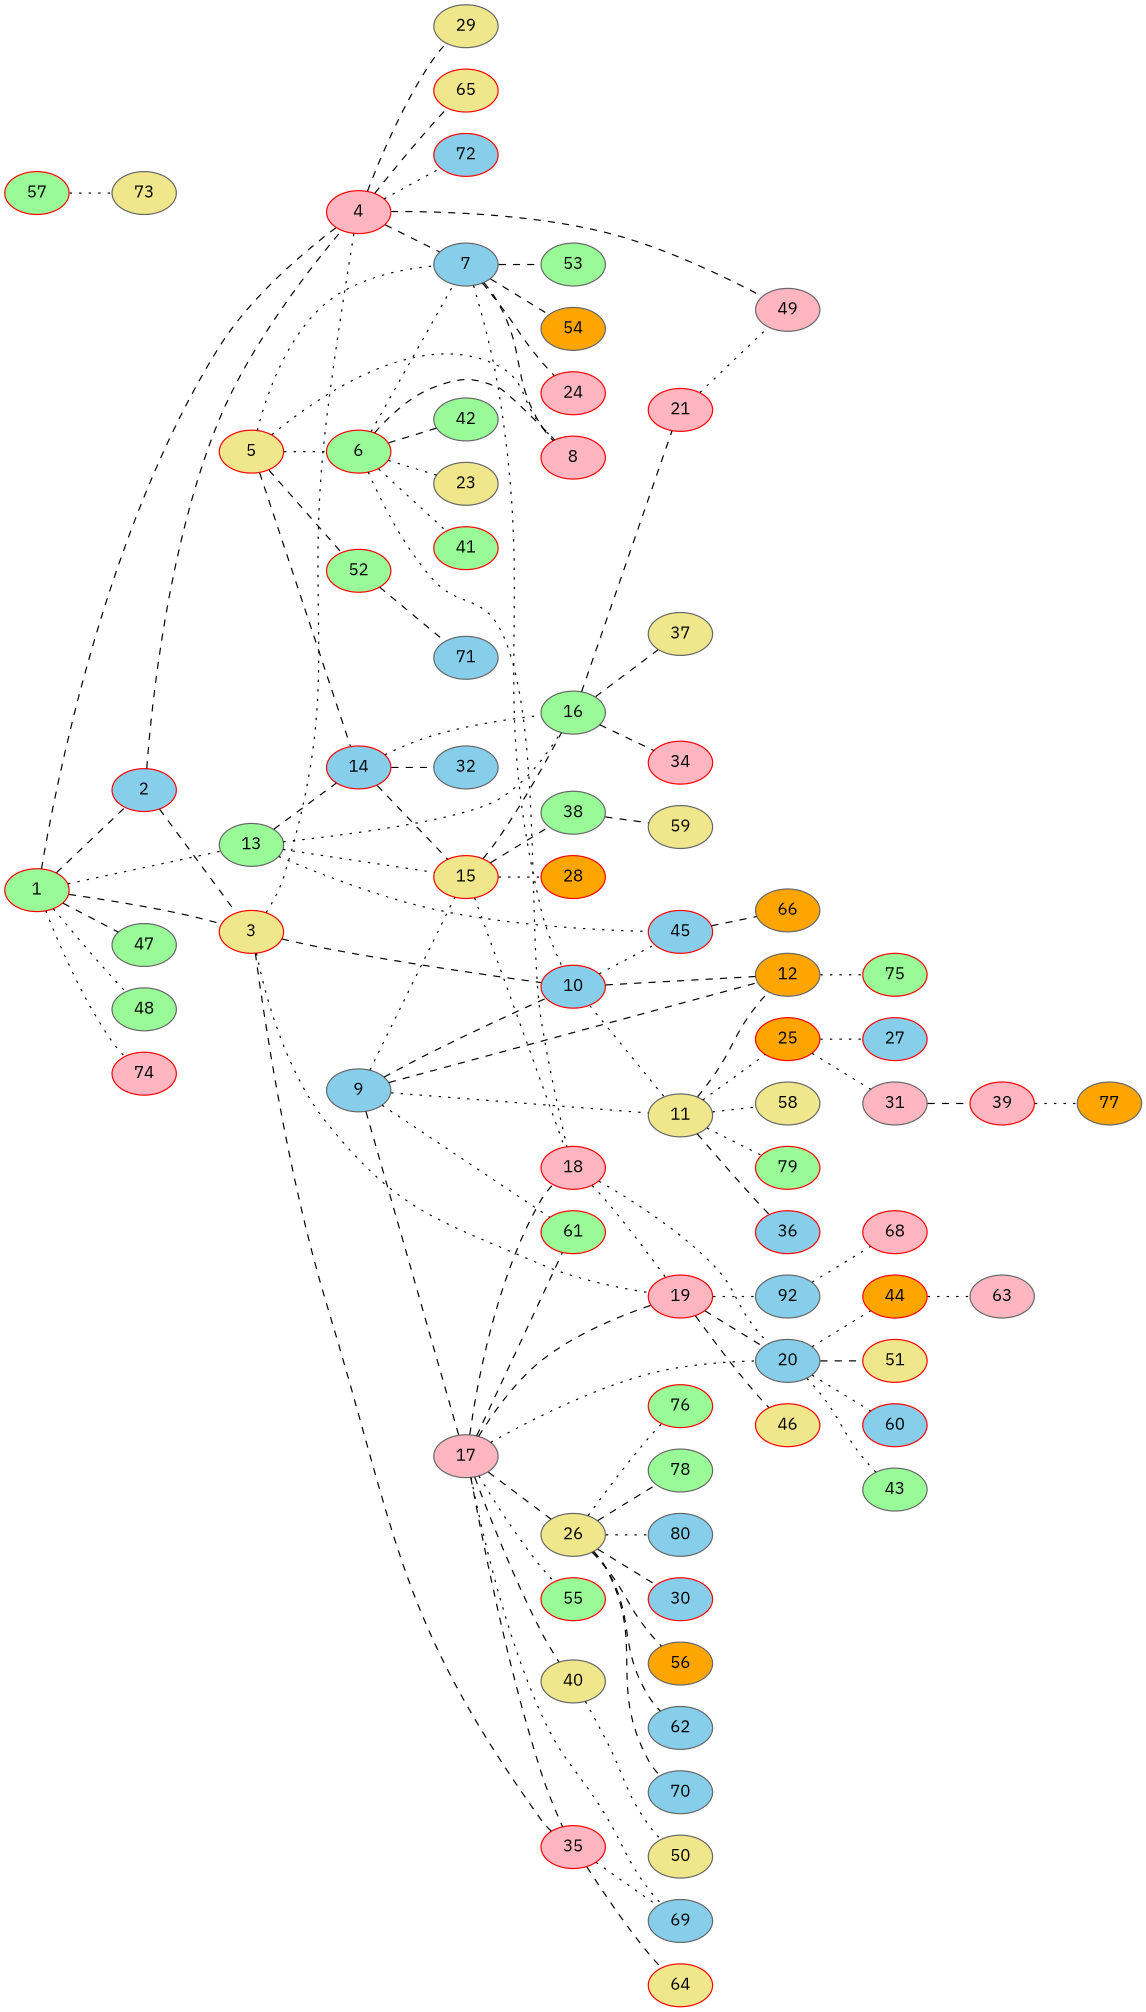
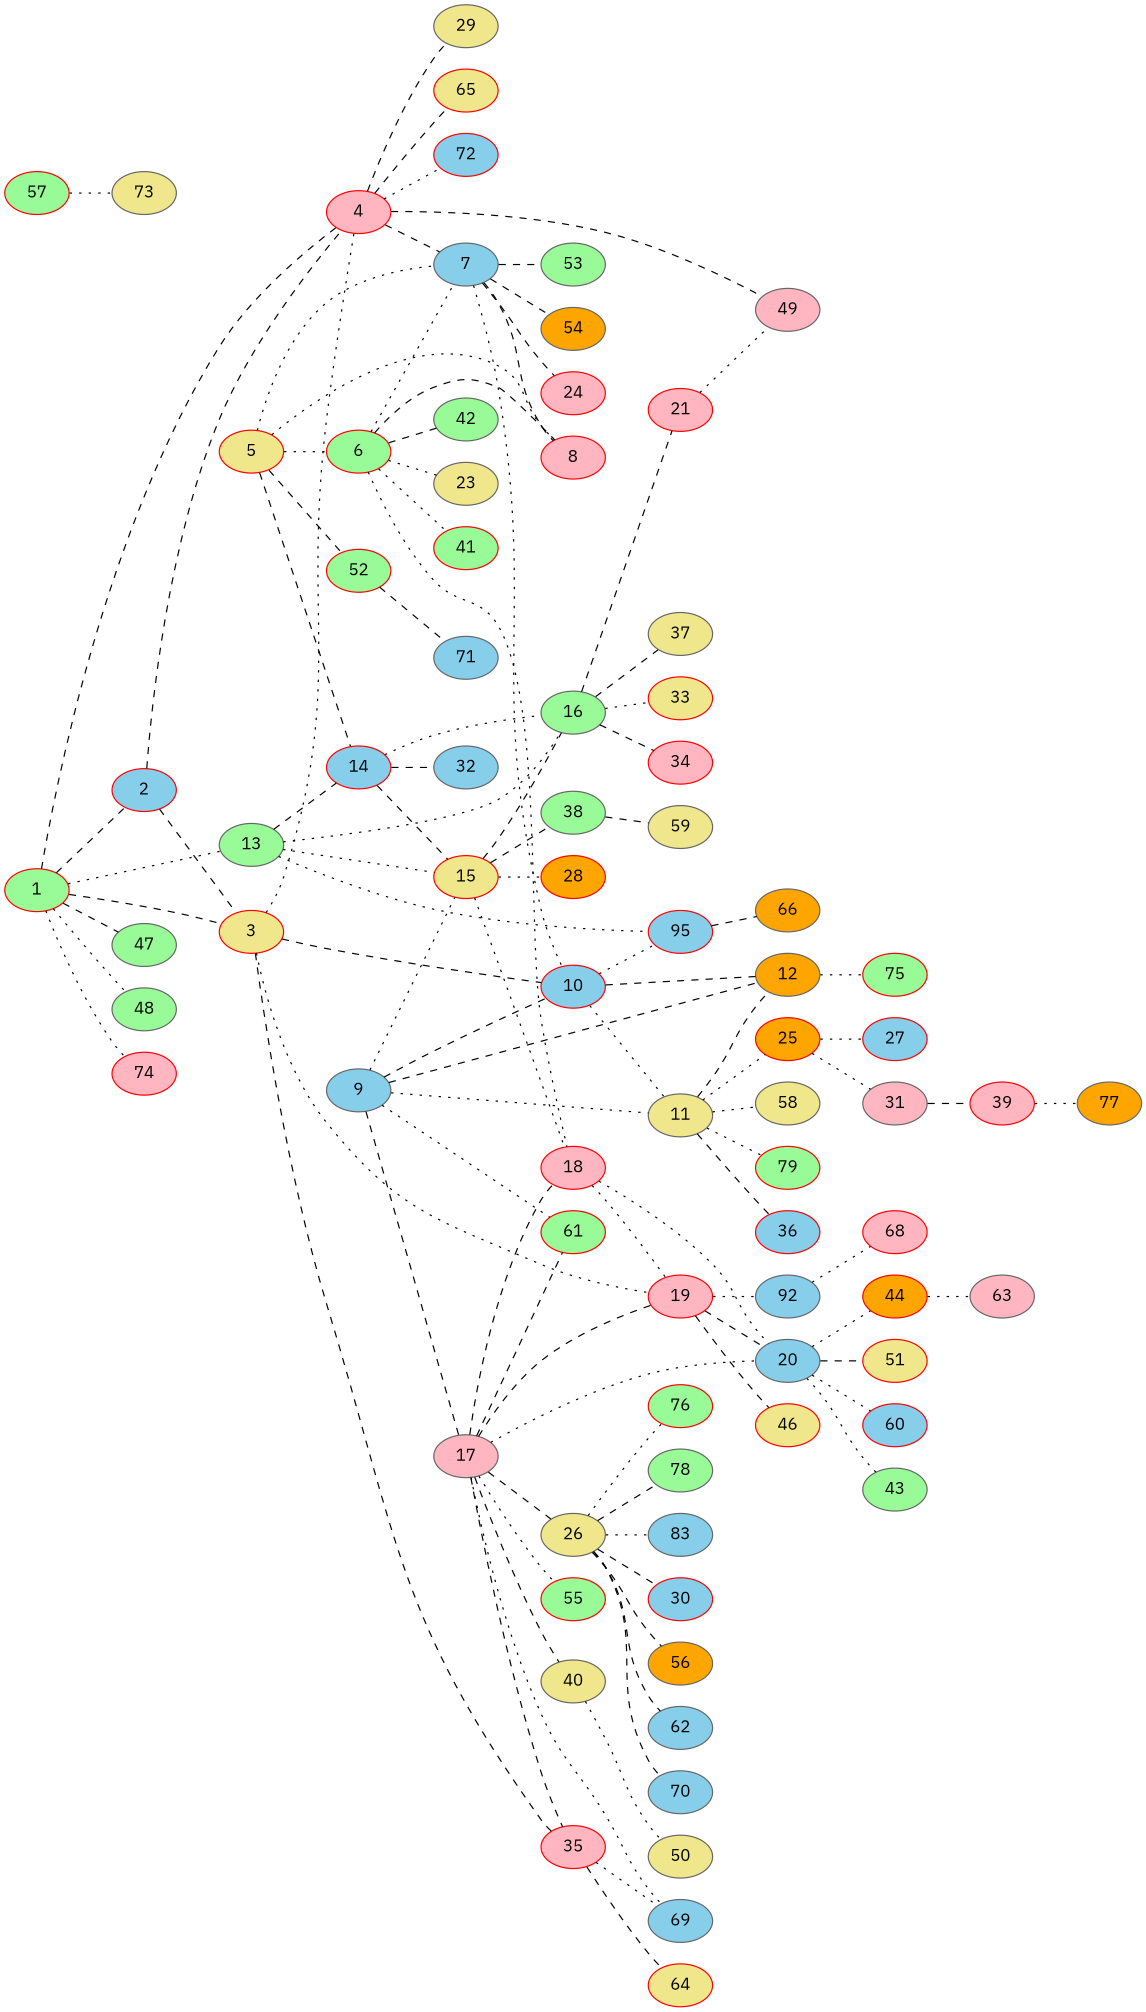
node "33": added
node "45": label "45" -> "95"
node "80": label "80" -> "83"
